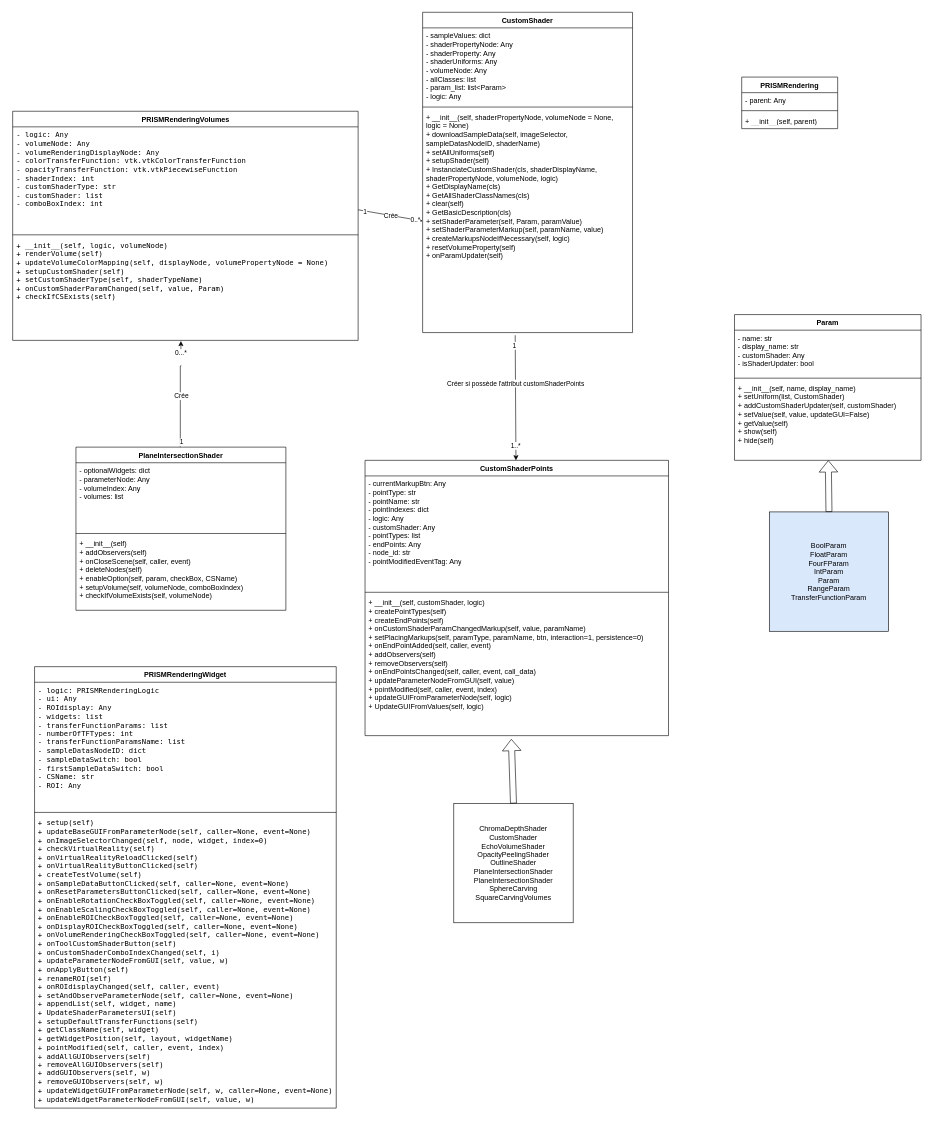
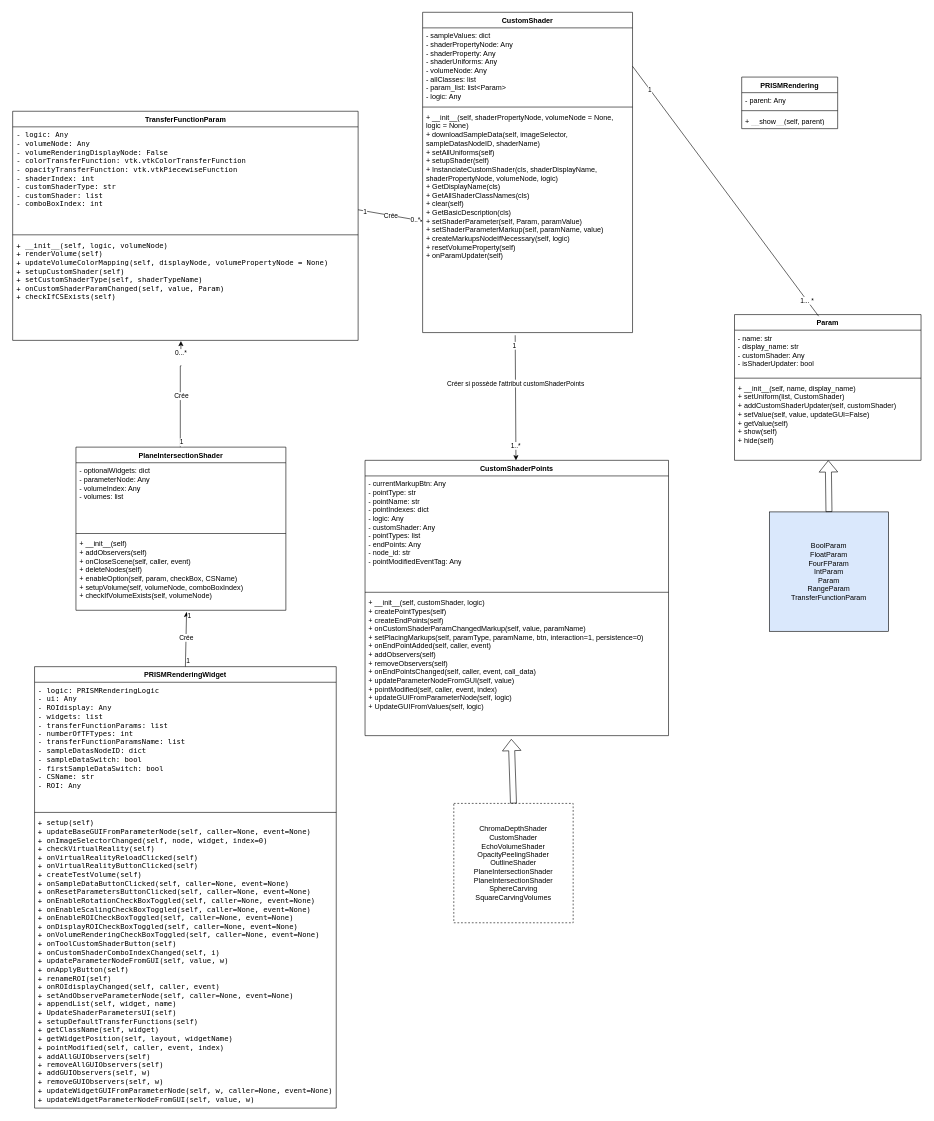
node "PRISMRenderingVolumes": label "PRISMRenderingVolumes" -> "TransferFunctionParam"
node "+ __init__(self, parent)": label "+ __init__(self, parent)" -> "+ __show__(self, parent)"
node "- logic: Any - volumeNode: Any - volumeRenderingDisplayNode: Any - colorTransferFunction: vtk.vtkColorTransferFunction - opacityTransferFunction: vtk.vtkPiecewiseFunction - shaderIndex: int - customShaderType: str - customShader: list - comboBoxIndex: int": label "- logic: Any - volumeNode: Any - volumeRenderingDisplayNode: Any - colorTransferFunction: vtk.vtkColorTransferFunction - opacityTransferFunction: vtk.vtkPiecewiseFunction - shaderIndex: int - customShaderType: str - customShader: list - comboBoxIndex: int" -> "- logic: Any - volumeNode: Any - volumeRenderingDisplayNode: False - colorTransferFunction: vtk.vtkColorTransferFunction - opacityTransferFunction: vtk.vtkPiecewiseFunction - shaderIndex: int - customShaderType: str - customShader: list - comboBoxIndex: int"
edge "- sampleValues: dict - shaderPropertyNode: Any - shaderProperty: Any - shaderUniforms: Any - volumeNode: Any - allClasses: list - param_list: list<Param> - logic: Any" -- "Param": added, labels "1", "1... *"
edge "PRISMRenderingWidget" -> "+ __init__(self) + addObservers(self) + onCloseScene(self, caller, event) + deleteNodes(self) + enableOption(self, param, checkBox, CSName) + setupVolume(self, volumeNode, comboBoxIndex) + checkIfVolumeExists(self, volumeNode)": added, labels "1", "Crée", "1"
node "ChromaDepthShader CustomShader EchoVolumeShader OpacityPeelingShader OutlineShader PlaneIntersectionShader PlaneIntersectionShader SphereCarving SquareCarvingVolumes": style solid -> dashed
